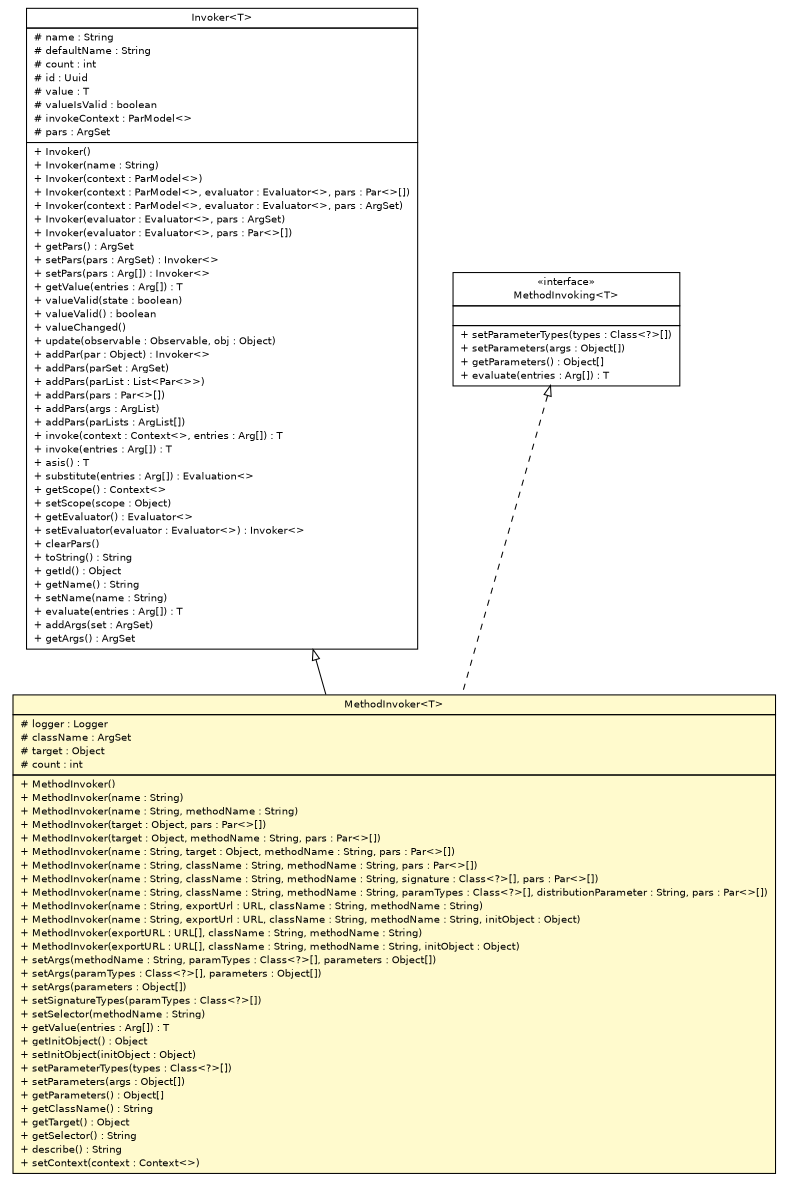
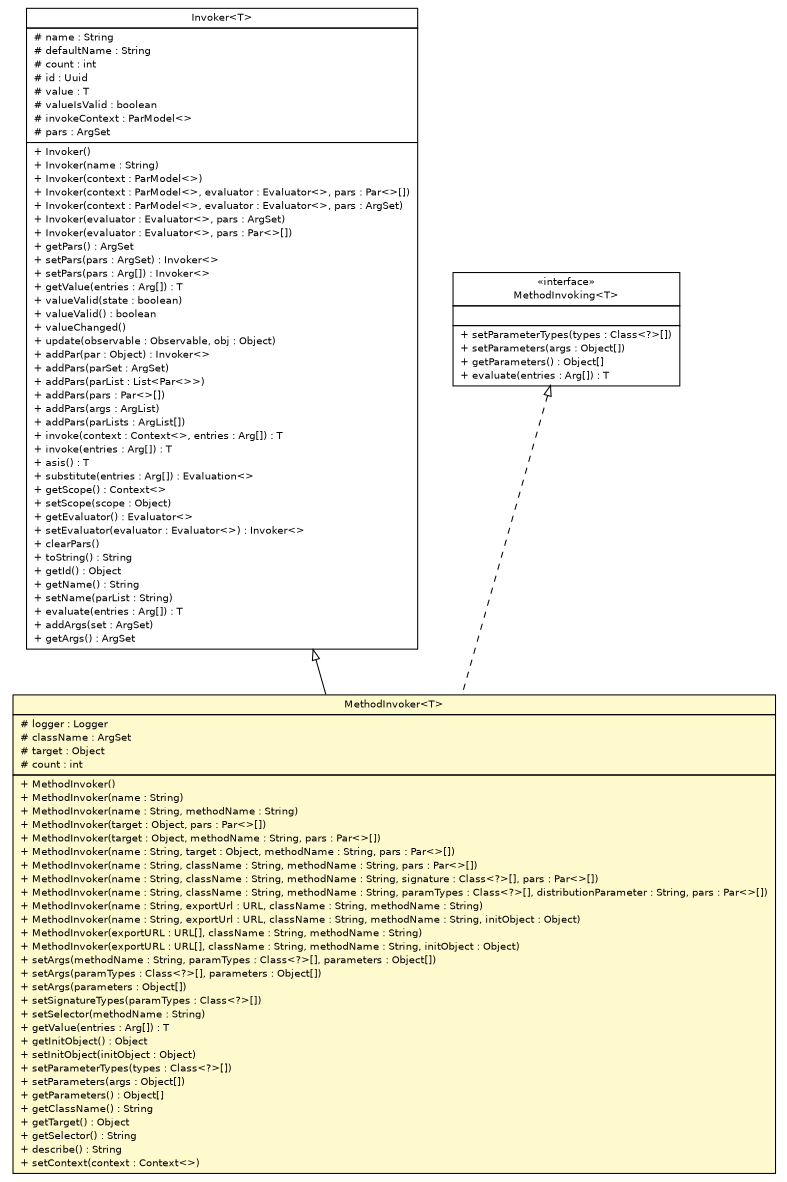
node "Invoker<T>": text "+ setName(name : String)" -> "+ setName(parList : String)"
